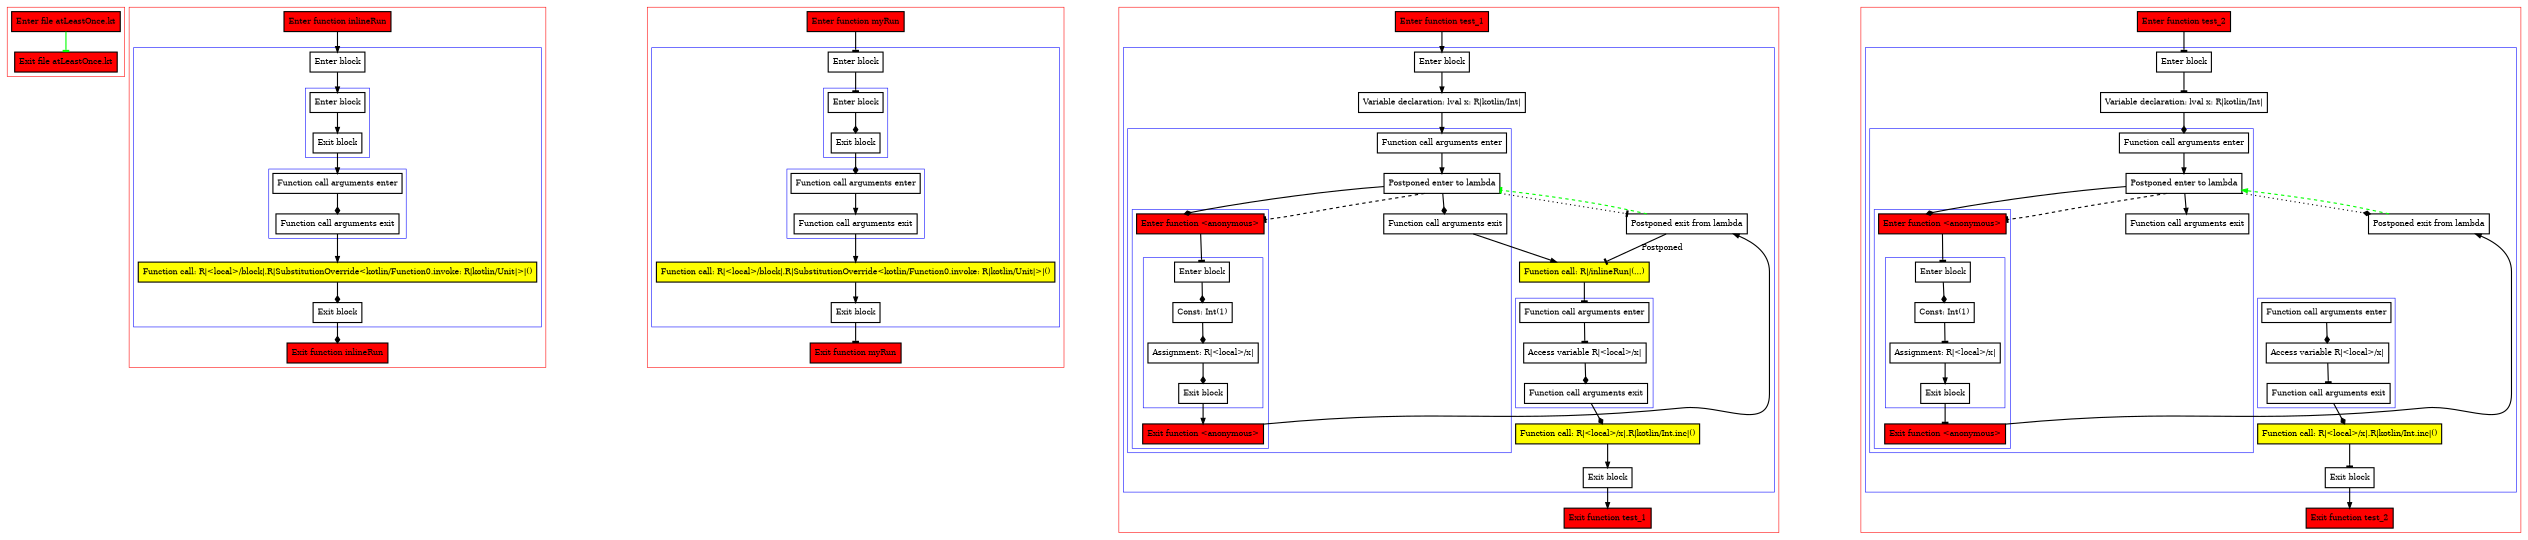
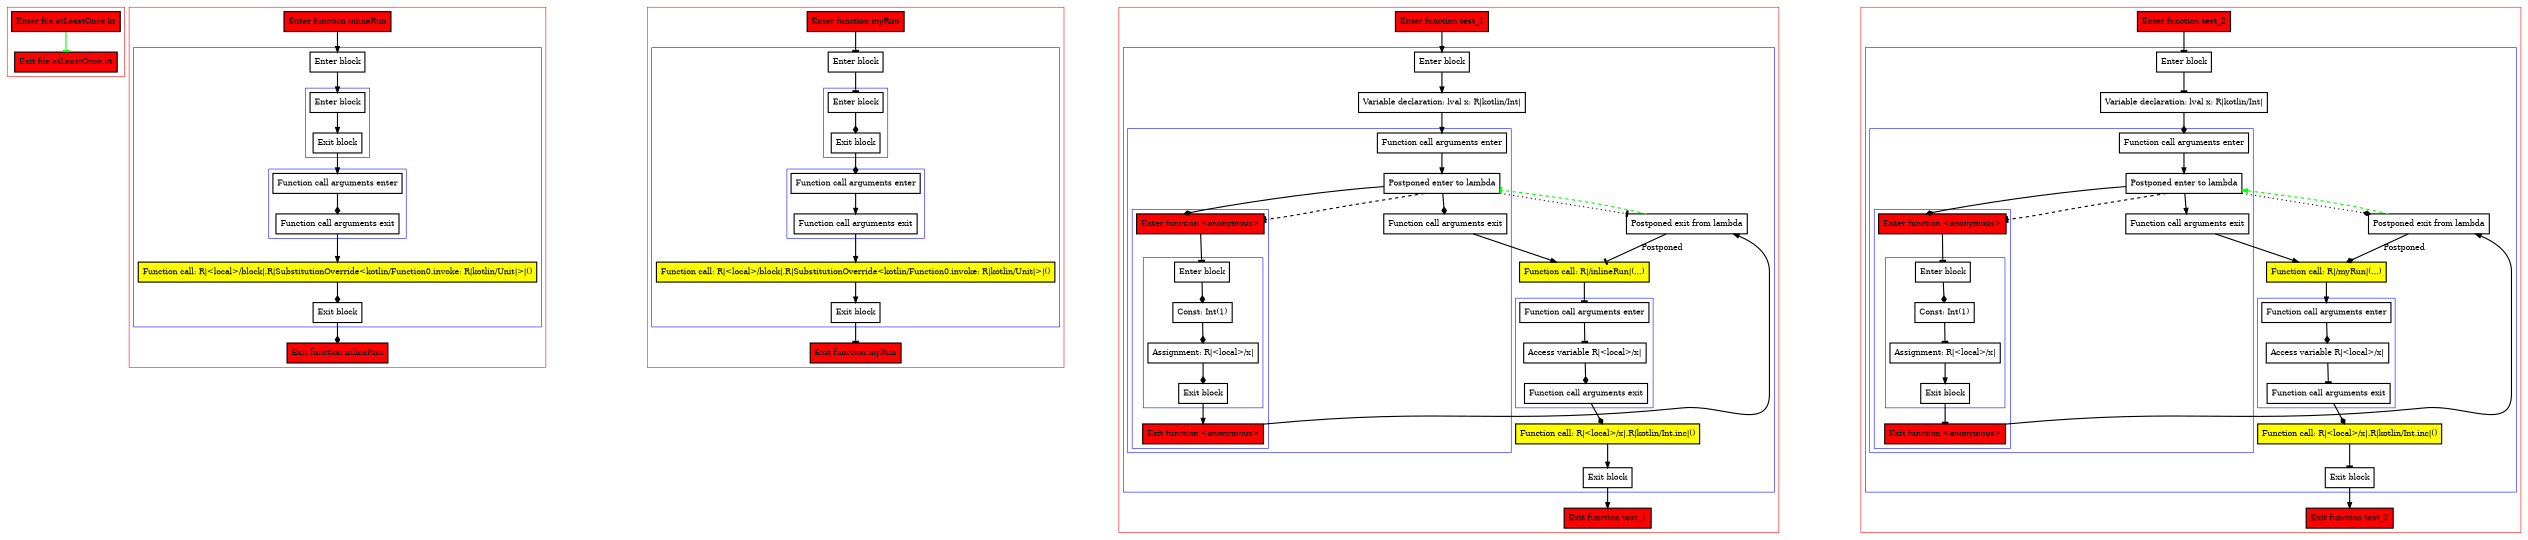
node "Function call: R|/myRun|(...)": added
